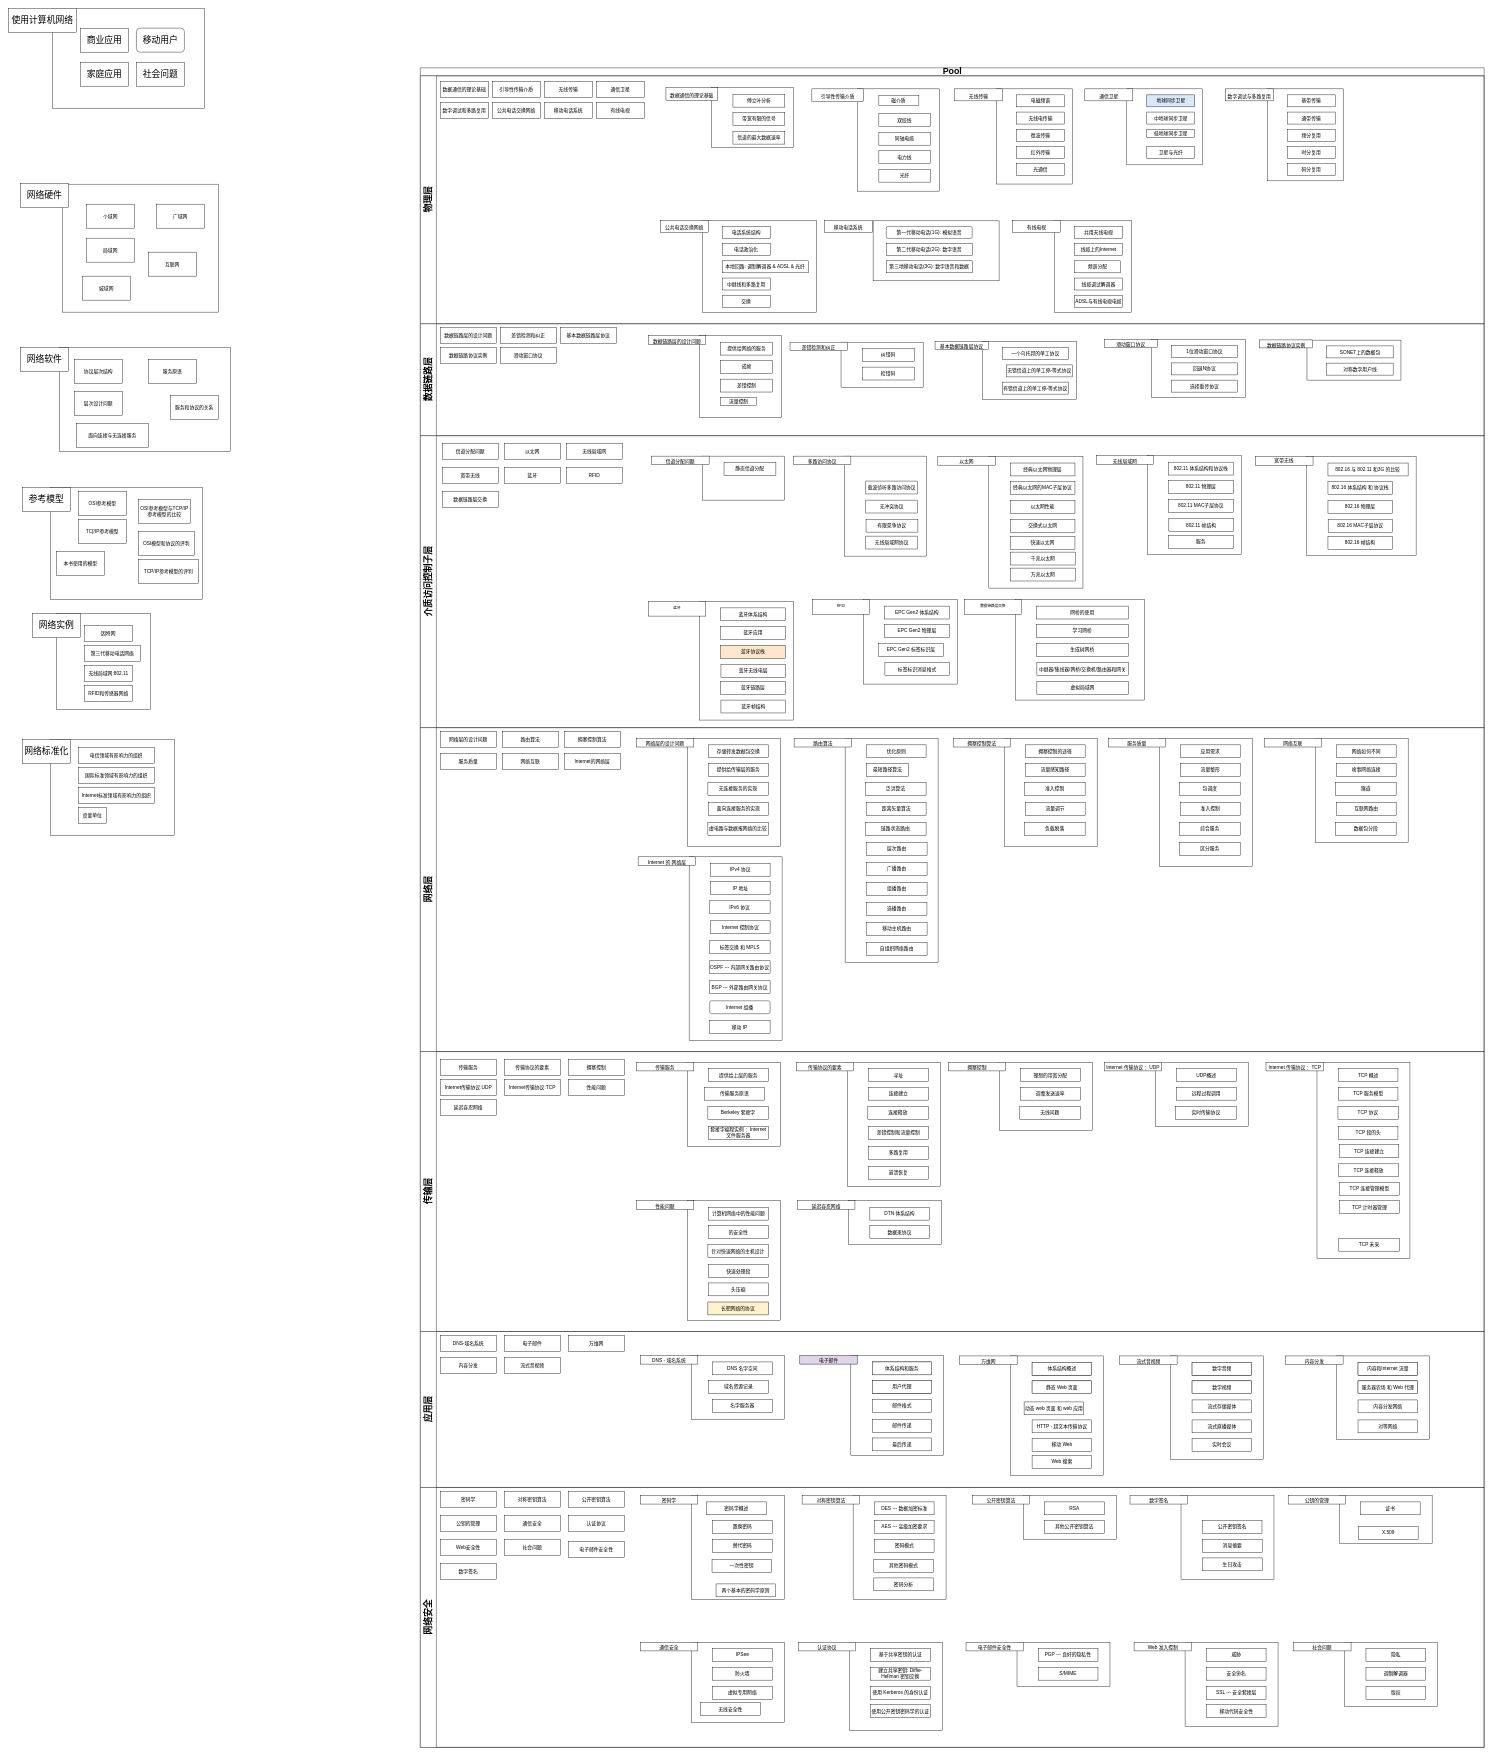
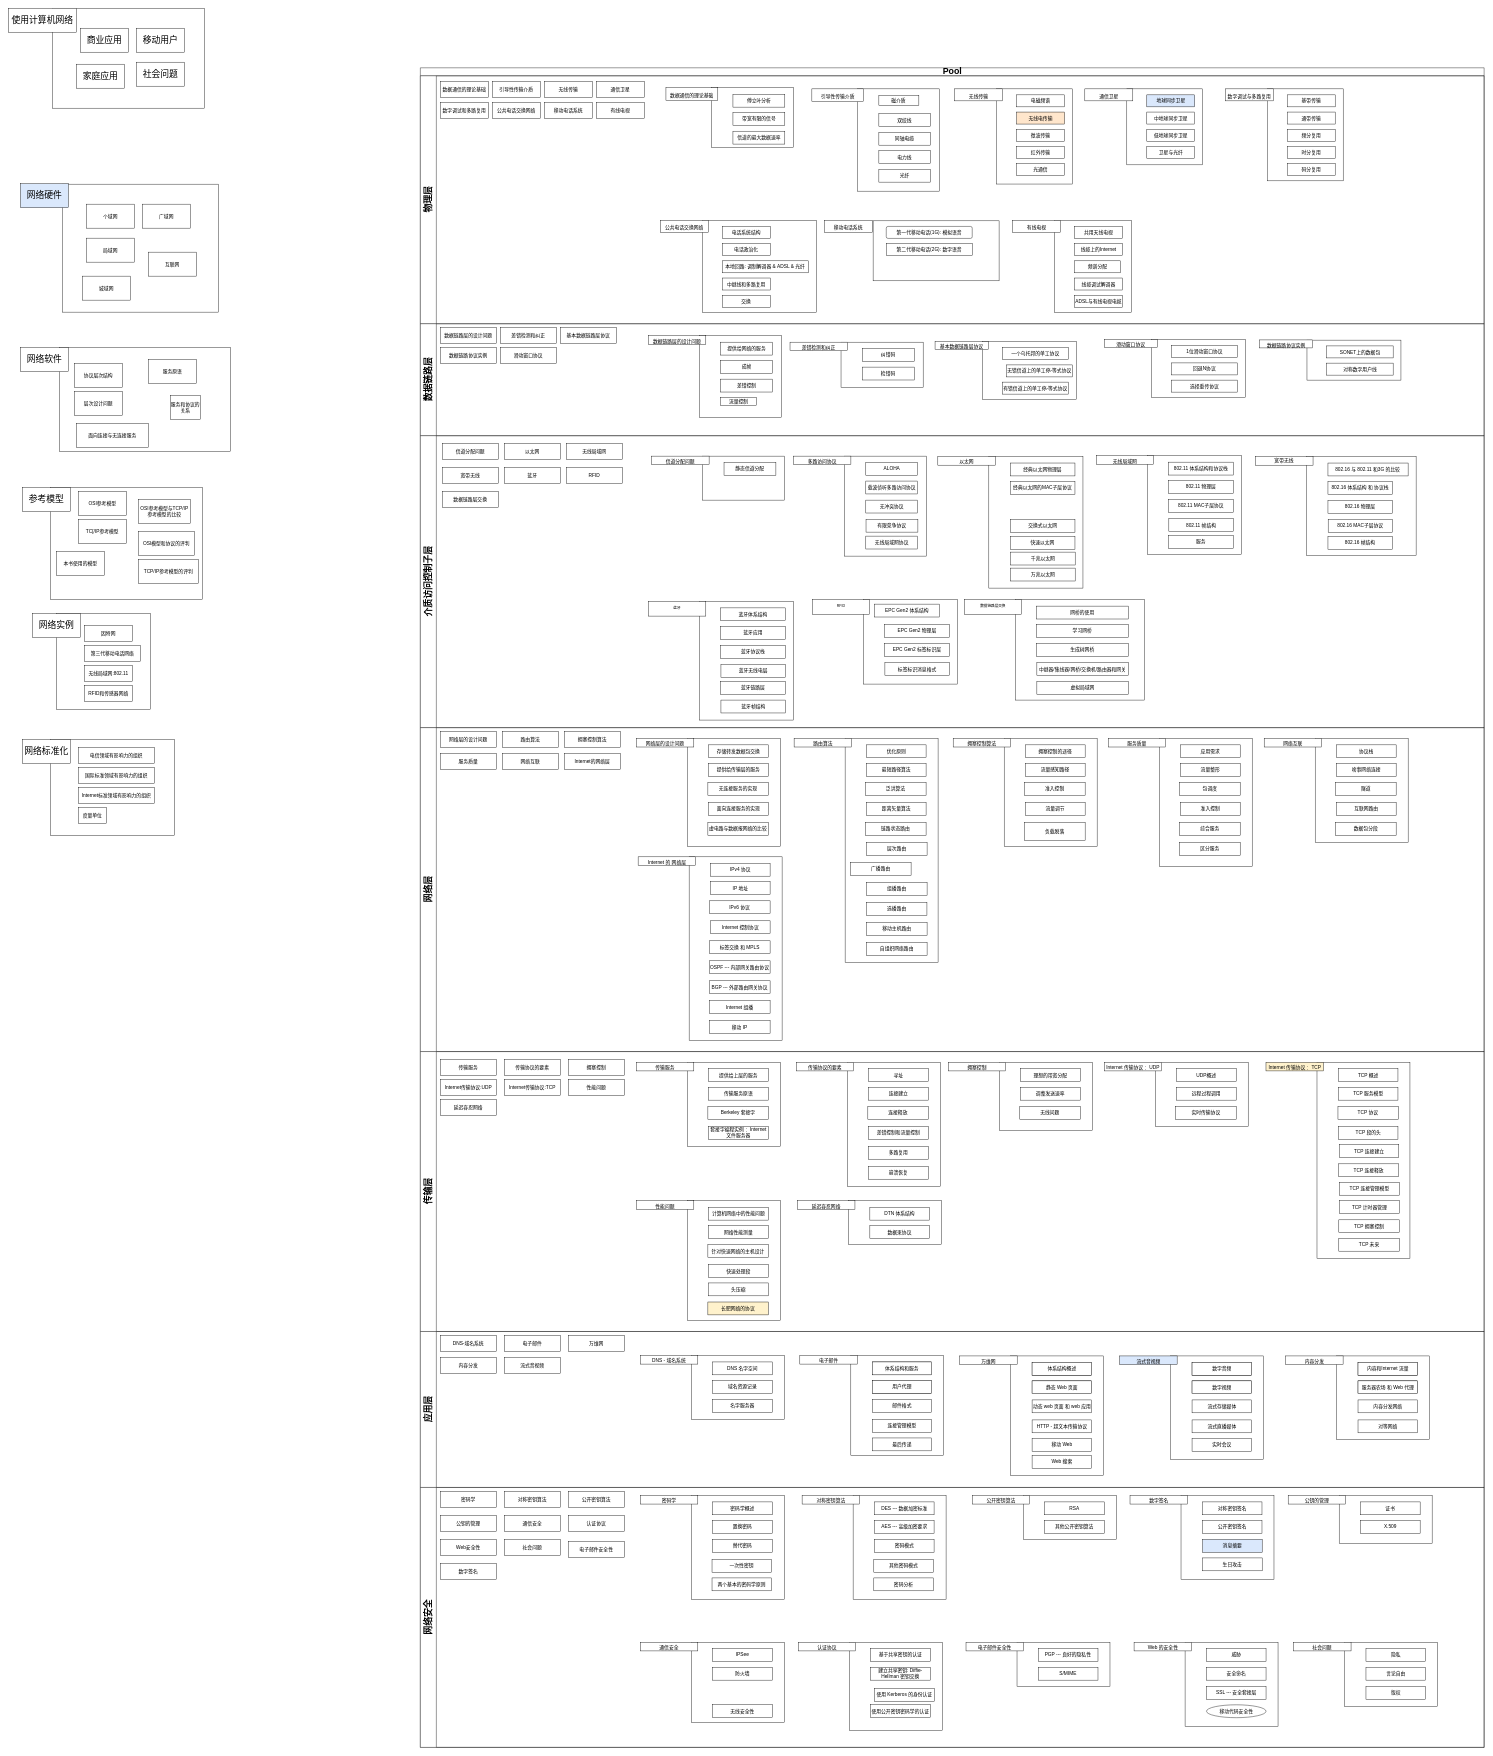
node "移动用户": shape rounded rectangle -> rectangle
node "家庭应用": moved (104, 74) -> (100, 76)
node "无线电传输": fillcolor #ffffff -> #ffe6cc
node "低地球同步卫星": size 48x8 -> 48x12
node "网络硬件": fillcolor #ffffff -> #dae8fc
node "广域网": moved (180, 216) -> (166, 216)
node "第三地移动电话(3G): 数字语音和数据": removed
node "协议层次结构": moved (98, 372) -> (98, 376)
node "服务和协议的关系": size 48x24 -> 30x24
node "ALOHA": added
node "以太网性能": removed
node "EPC Gen2 体系结构": moved (917, 613) -> (907, 611)
node "EPC Gen2 标签标识层": moved (911, 650) -> (917, 650)
node "蓝牙协议栈": fillcolor #ffe6cc -> #ffffff
node "网络如何不同": label "网络如何不同" -> "协议栈"
node "最短路径算法": size 42x13 -> 60x13
node "负载脱落": size 60x13 -> 60x18
node "广播路由": moved (897, 869) -> (881, 869)
node "Internet 组播": shape rounded rectangle -> rectangle
node "Internet 传输协议： TCP": fillcolor #ffffff -> #fff2cc
node "传输服务原语": moved (734, 1094) -> (738, 1094)
node "TCP 拥塞控制": added
node "的安全性": label "的安全性" -> "网络性能测量"
node "电子邮件": fillcolor #e1d5e7 -> #ffffff
node "流式音视频": fillcolor #ffffff -> #dae8fc
node "域名资源记录": moved (738, 1387) -> (742, 1387)
node "动态 web 页面 和 web 应用": moved (1054, 1409) -> (1062, 1407)
node "邮件传递": label "邮件传递" -> "连接管理模型"
node "密码学概述": moved (736, 1509) -> (742, 1509)
node "对称密钥签名": added
node "X.509": moved (1388, 1533) -> (1390, 1527)
node "消息摘要": fillcolor #ffffff -> #dae8fc
node "两个基本的密码学原则": moved (746, 1591) -> (742, 1585)
node "Web 准入控制": label "Web 准入控制" -> "Web 的安全性"
node "调制解调器": label "调制解调器" -> "言论自由"
node "虚拟专用网络": removed
node "使用 Kerberos 的身份认证": moved (900, 1693) -> (904, 1695)
node "无线安全性": moved (730, 1710) -> (742, 1712)
node "移动代码安全性": shape rectangle -> ellipse
